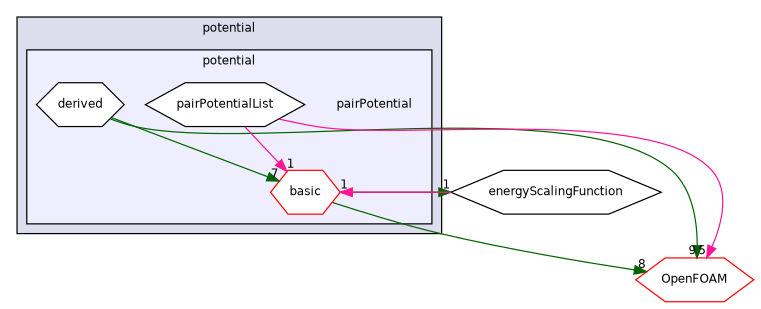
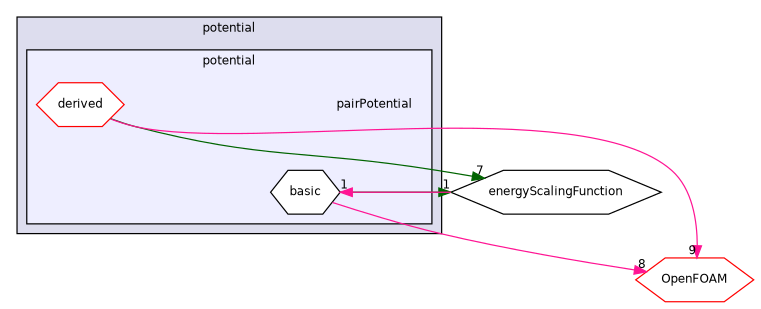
node "derived": color black -> red
node "pairPotentialList": removed
edge "derived" -> "OpenFOAM": color darkgreen -> deeppink
edge "derived" -> "basic": now "derived" -> "energyScalingFunction"
node "basic": color red -> black
edge "basic" -> "OpenFOAM": color darkgreen -> deeppink
